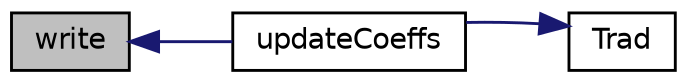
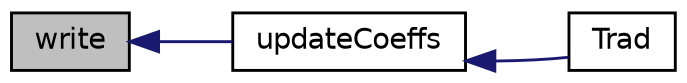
edge "updateCoeffs" -> "Trad": reversed
